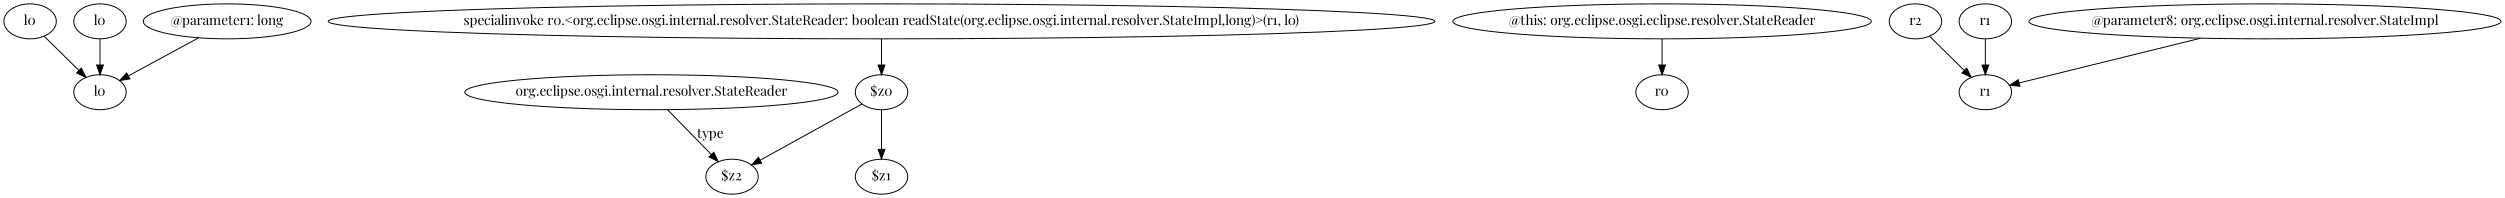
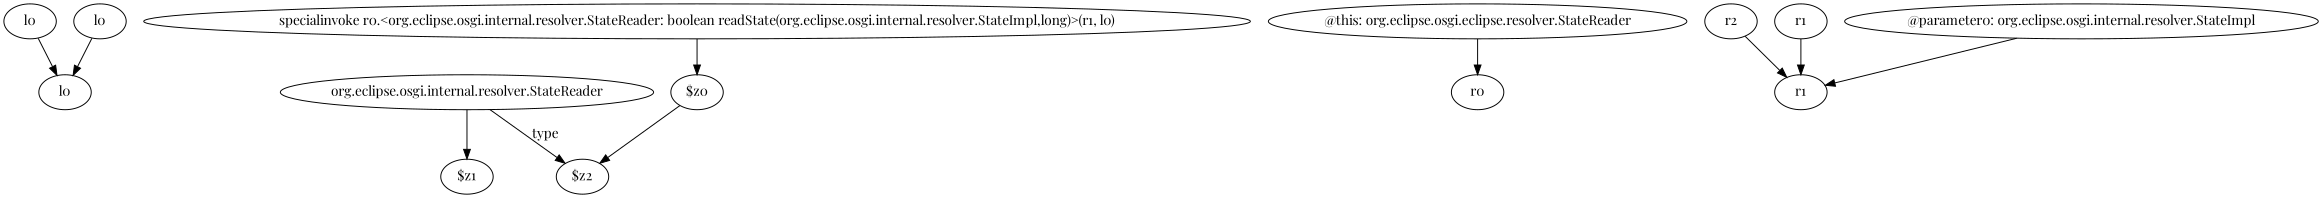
node "@parameter1: long": removed
node "@parameter8: org.eclipse.osgi.internal.resolver.StateImpl": label "@parameter8: org.eclipse.osgi.internal.resolver.StateImpl" -> "@parameter0: org.eclipse.osgi.internal.resolver.StateImpl"
edge "$z0" -> "$z1": now "org.eclipse.osgi.internal.resolver.StateReader" -> "$z1"
